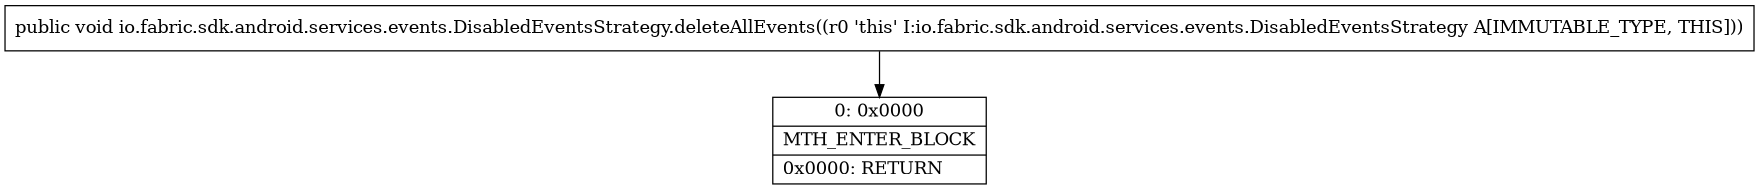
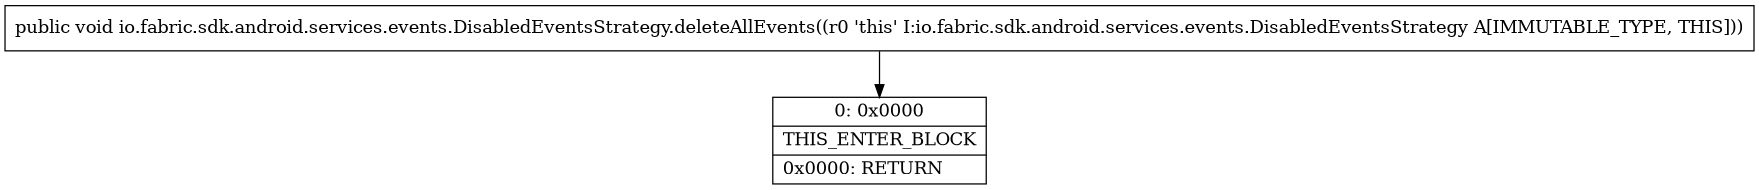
node "0: 0x0000": text "MTH_ENTER_BLOCK" -> "THIS_ENTER_BLOCK"
